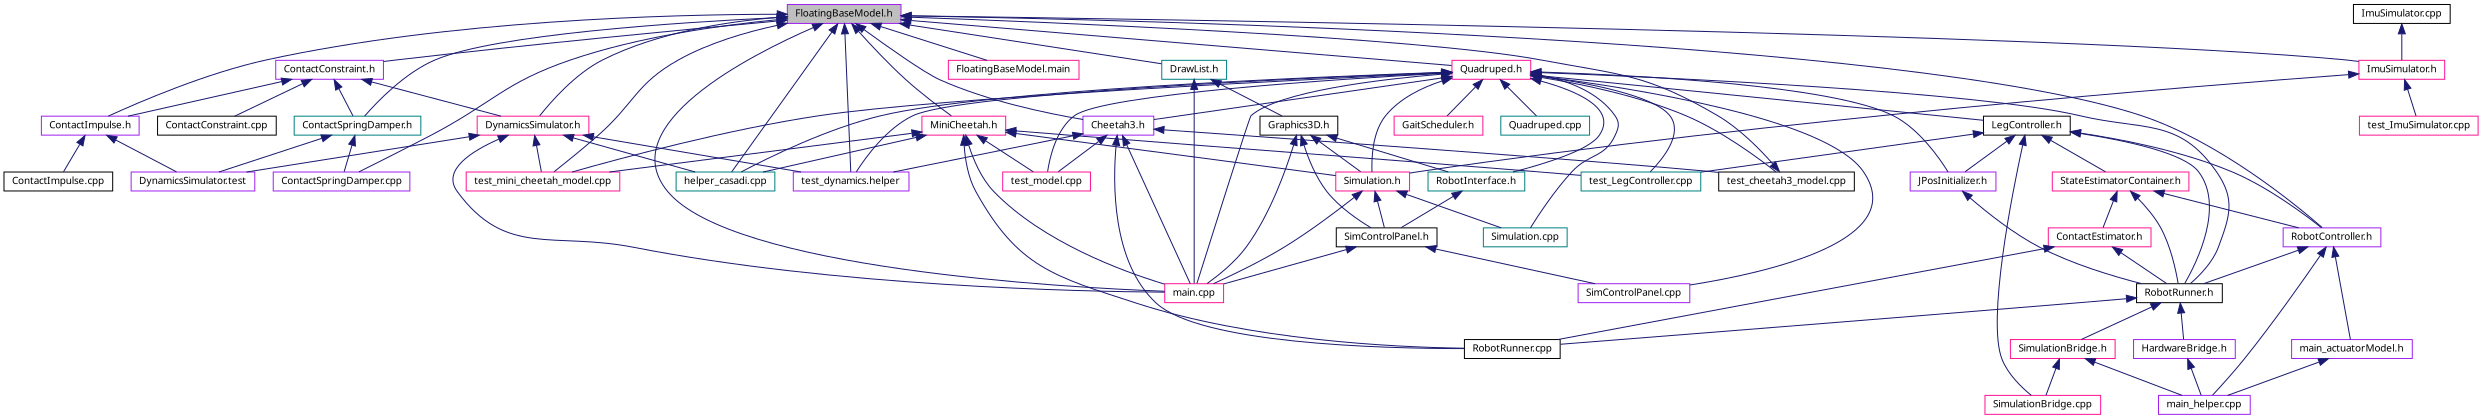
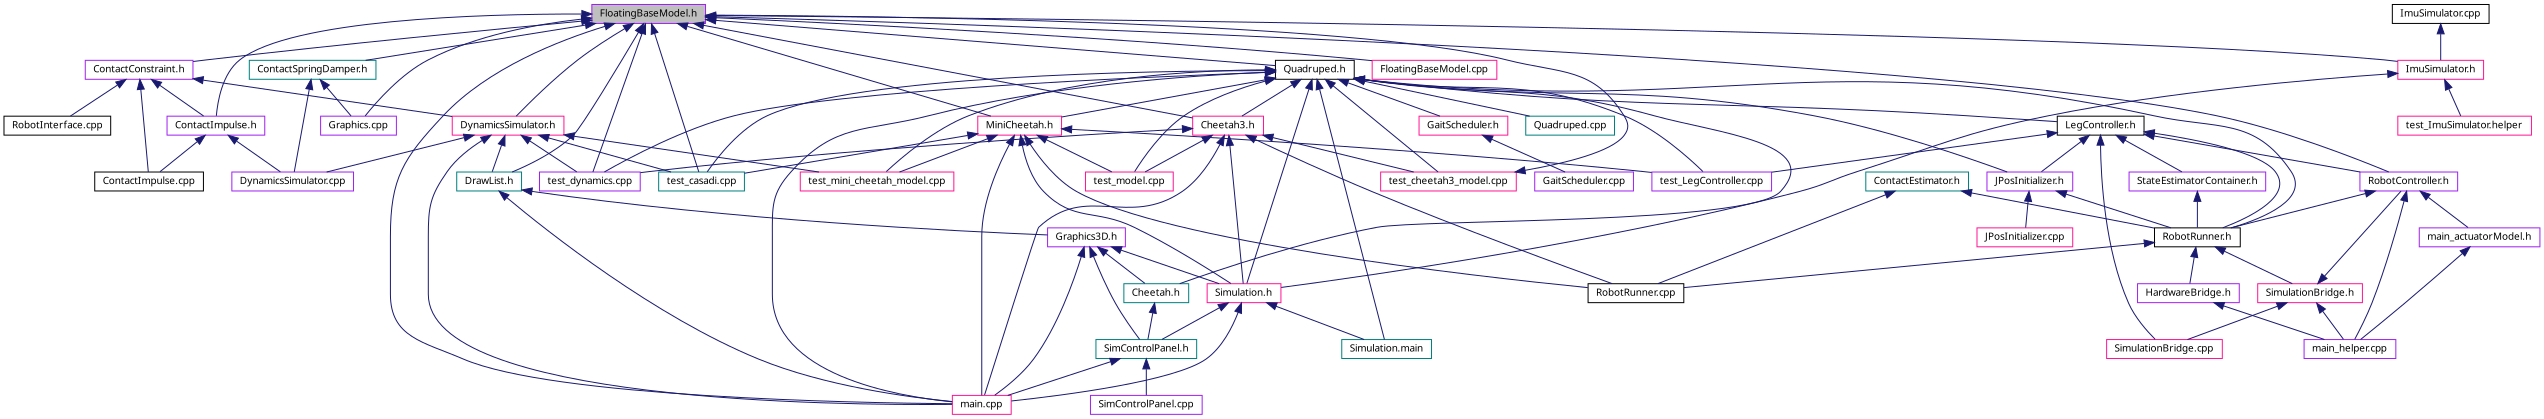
node "FloatingBaseModel.main": label "FloatingBaseModel.main" -> "FloatingBaseModel.cpp"
node "Quadruped.h": color deeppink -> black
edge "test_mini_cheetah_model.cpp" -> "FloatingBaseModel.h": removed
edge "ContactSpringDamper.h" -> "ContactConstraint.h": now "ContactImpulse.cpp" -> "ContactConstraint.h"
node "ContactConstraint.cpp": label "ContactConstraint.cpp" -> "RobotInterface.cpp"
node "Cheetah3.h": color purple -> deeppink
node "Graphics3D.h": color black -> purple
node "test_ImuSimulator.cpp": label "test_ImuSimulator.cpp" -> "test_ImuSimulator.helper"
edge "SimControlPanel.cpp" -> "Quadruped.h": now "MiniCheetah.h" -> "Quadruped.h"
edge "DrawList.h" -> "DynamicsSimulator.h": added
node "DynamicsSimulator.test": label "DynamicsSimulator.test" -> "DynamicsSimulator.cpp"
node "ContactSpringDamper.cpp": label "ContactSpringDamper.cpp" -> "Graphics.cpp"
node "helper_casadi.cpp": label "helper_casadi.cpp" -> "test_casadi.cpp"
node "test_dynamics.helper": label "test_dynamics.helper" -> "test_dynamics.cpp"
node "RobotInterface.h": label "RobotInterface.h" -> "Cheetah.h"
node "GaitScheduler.cpp": added
node "test_LegController.cpp": color teal -> purple
node "test_cheetah3_model.cpp": color black -> deeppink
node "StateEstimatorContainer.h": color deeppink -> purple
edge "RobotController.h" -> "StateEstimatorContainer.h": now "RobotController.h" -> "SimulationBridge.h"
edge "ContactEstimator.h" -> "StateEstimatorContainer.h": removed
edge "Simulation.h" -> "Cheetah3.h": added
node "SimControlPanel.h": color black -> teal
node "Simulation.cpp": label "Simulation.cpp" -> "Simulation.main"
node "JPosInitializer.cpp": added
node "ContactEstimator.h": color deeppink -> teal
